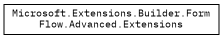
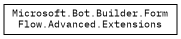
node "Microsoft.Extensions.Builder.Form Flow.Advanced.Extensions": label "Microsoft.Extensions.Builder.Form Flow.Advanced.Extensions" -> "Microsoft.Bot.Builder.Form Flow.Advanced.Extensions"
